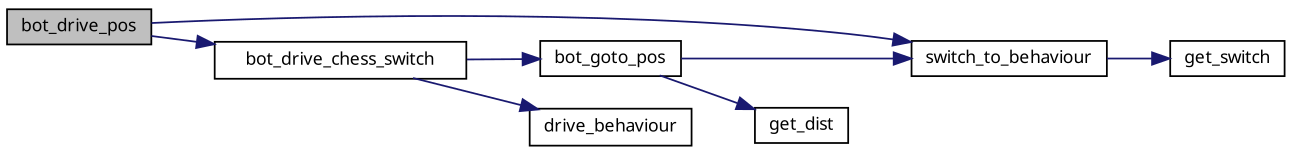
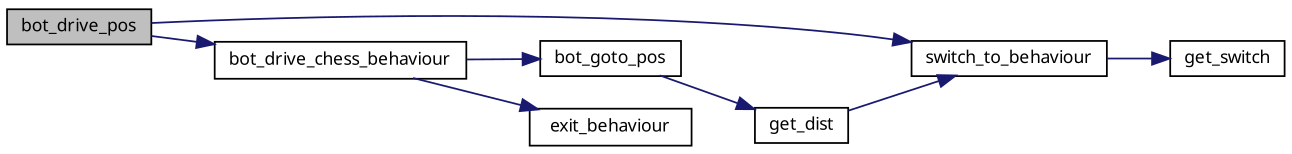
edge "bot_goto_pos" -> "switch_to_behaviour": now "get_dist" -> "switch_to_behaviour"
node "bot_drive_chess_switch": label "bot_drive_chess_switch" -> "bot_drive_chess_behaviour"
node "drive_behaviour": label "drive_behaviour" -> "exit_behaviour"
